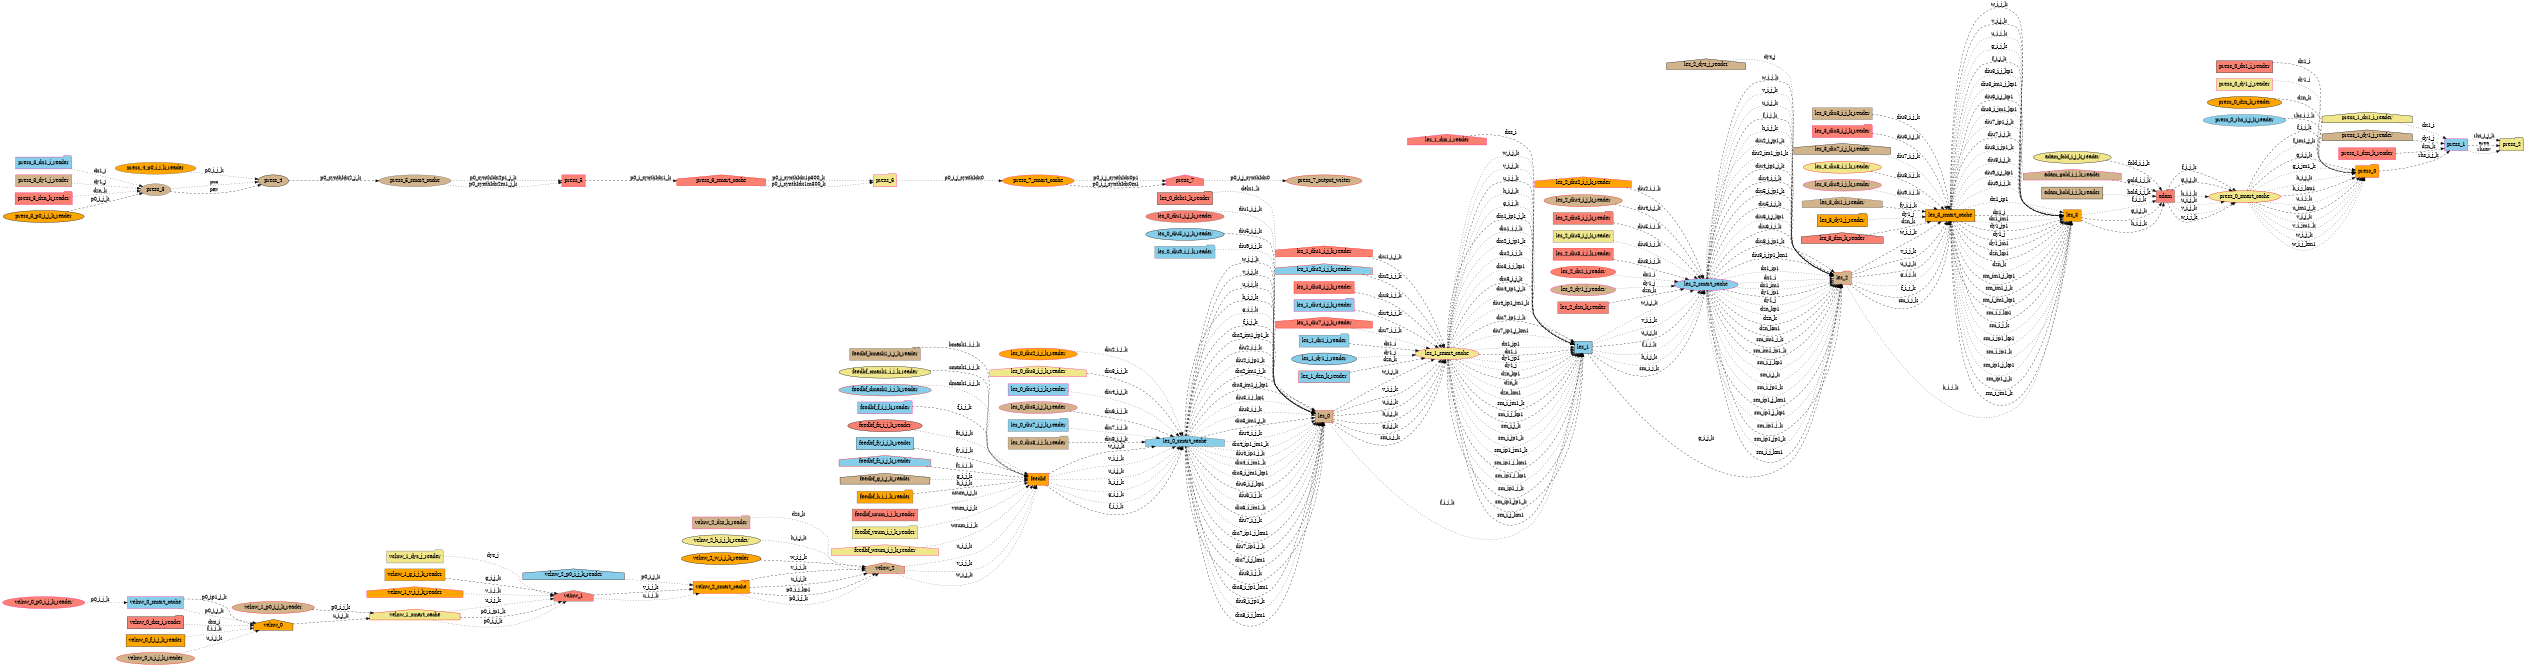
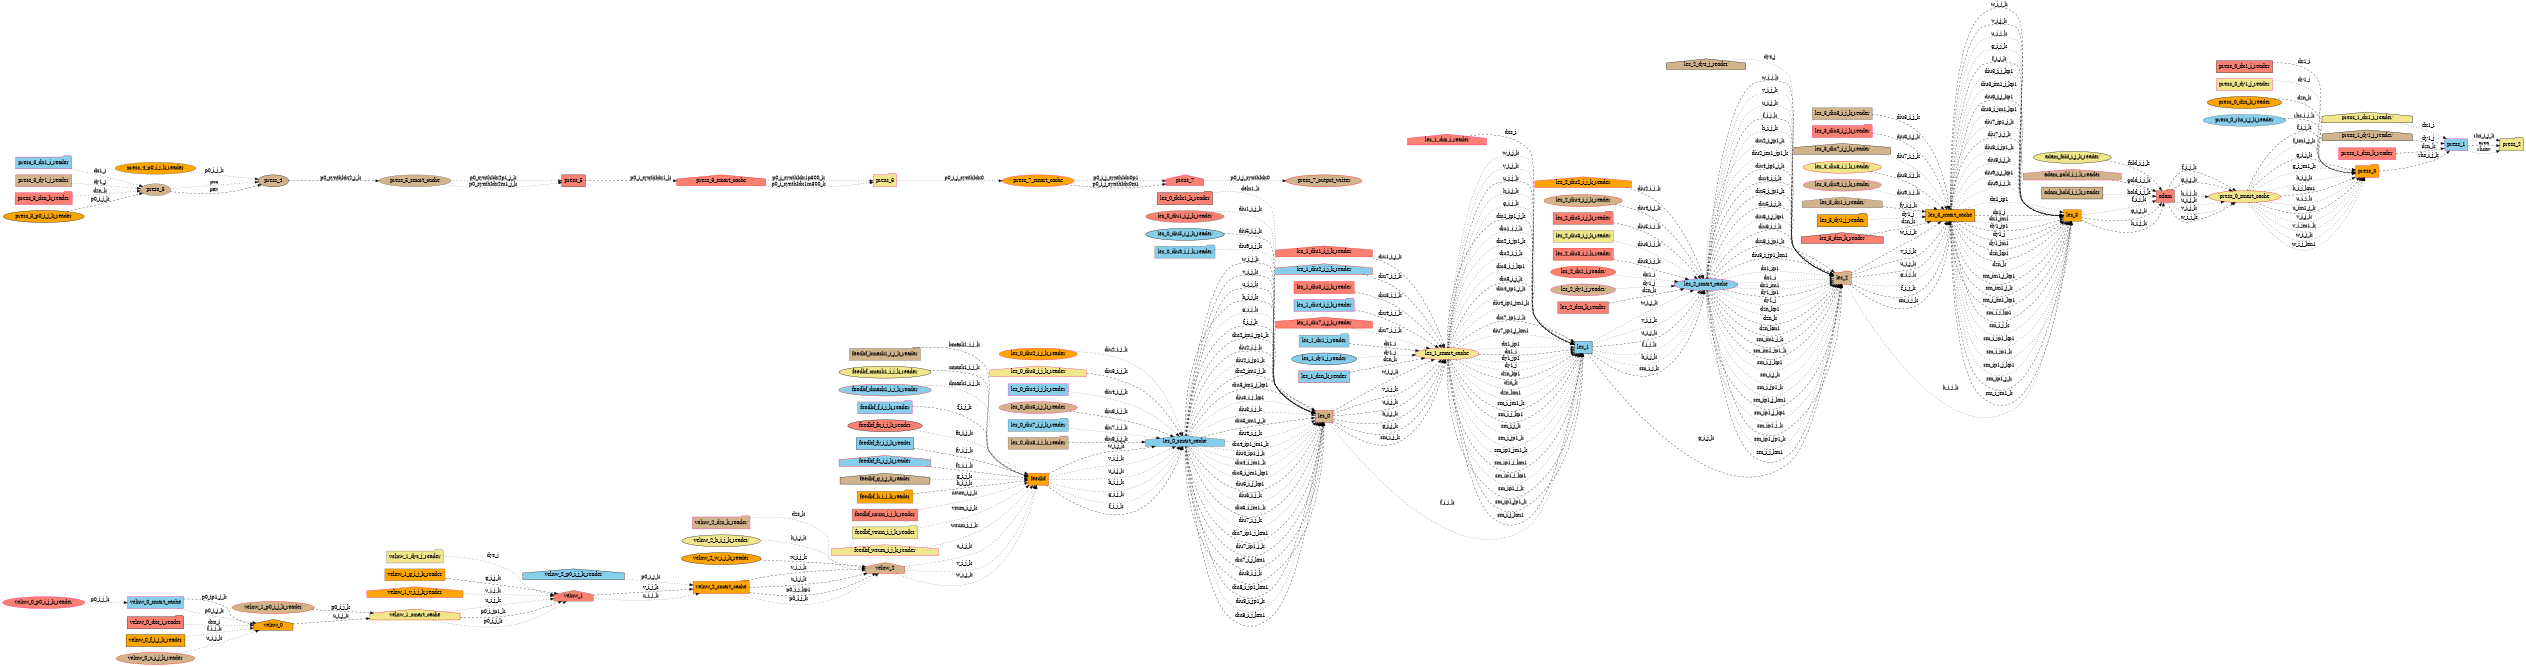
node "press_5": color deeppink -> black
edge "les_1_diu2_i_j_k_reader" -> "les_1_smart_cache": label "diu2_i_j_k" -> "diu7_i_j_k"
